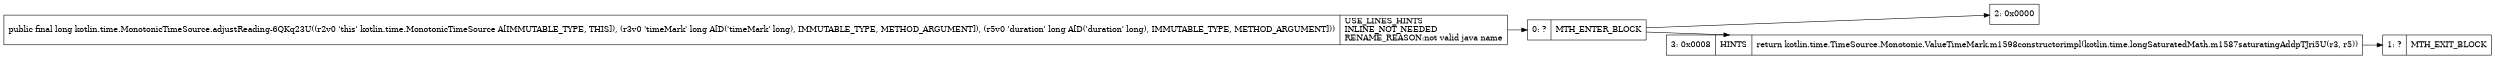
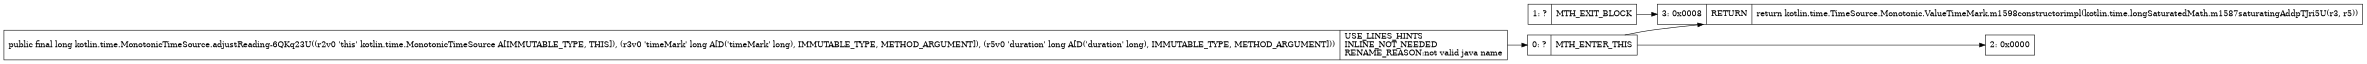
node "0: ?": text "MTH_ENTER_BLOCK" -> "MTH_ENTER_THIS"
node "3: 0x0008": text "HINTS" -> "RETURN"
edge "3: 0x0008" -> "1: ?": reversed
